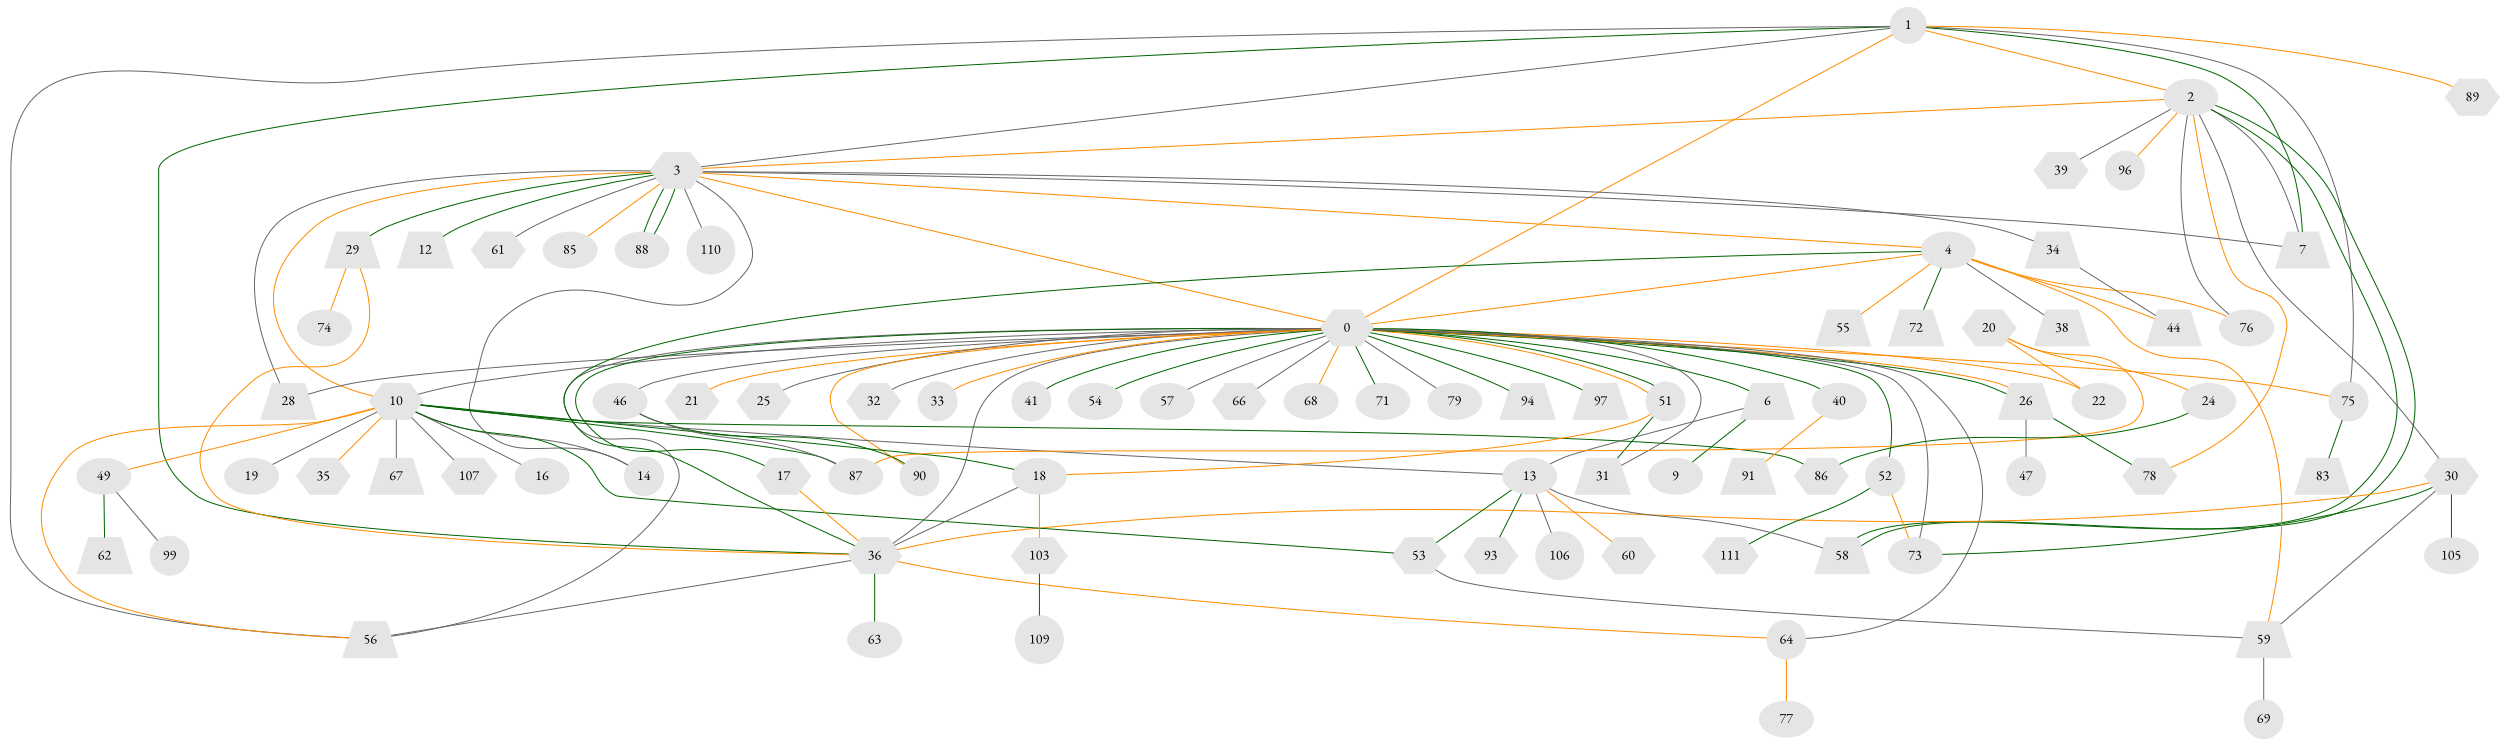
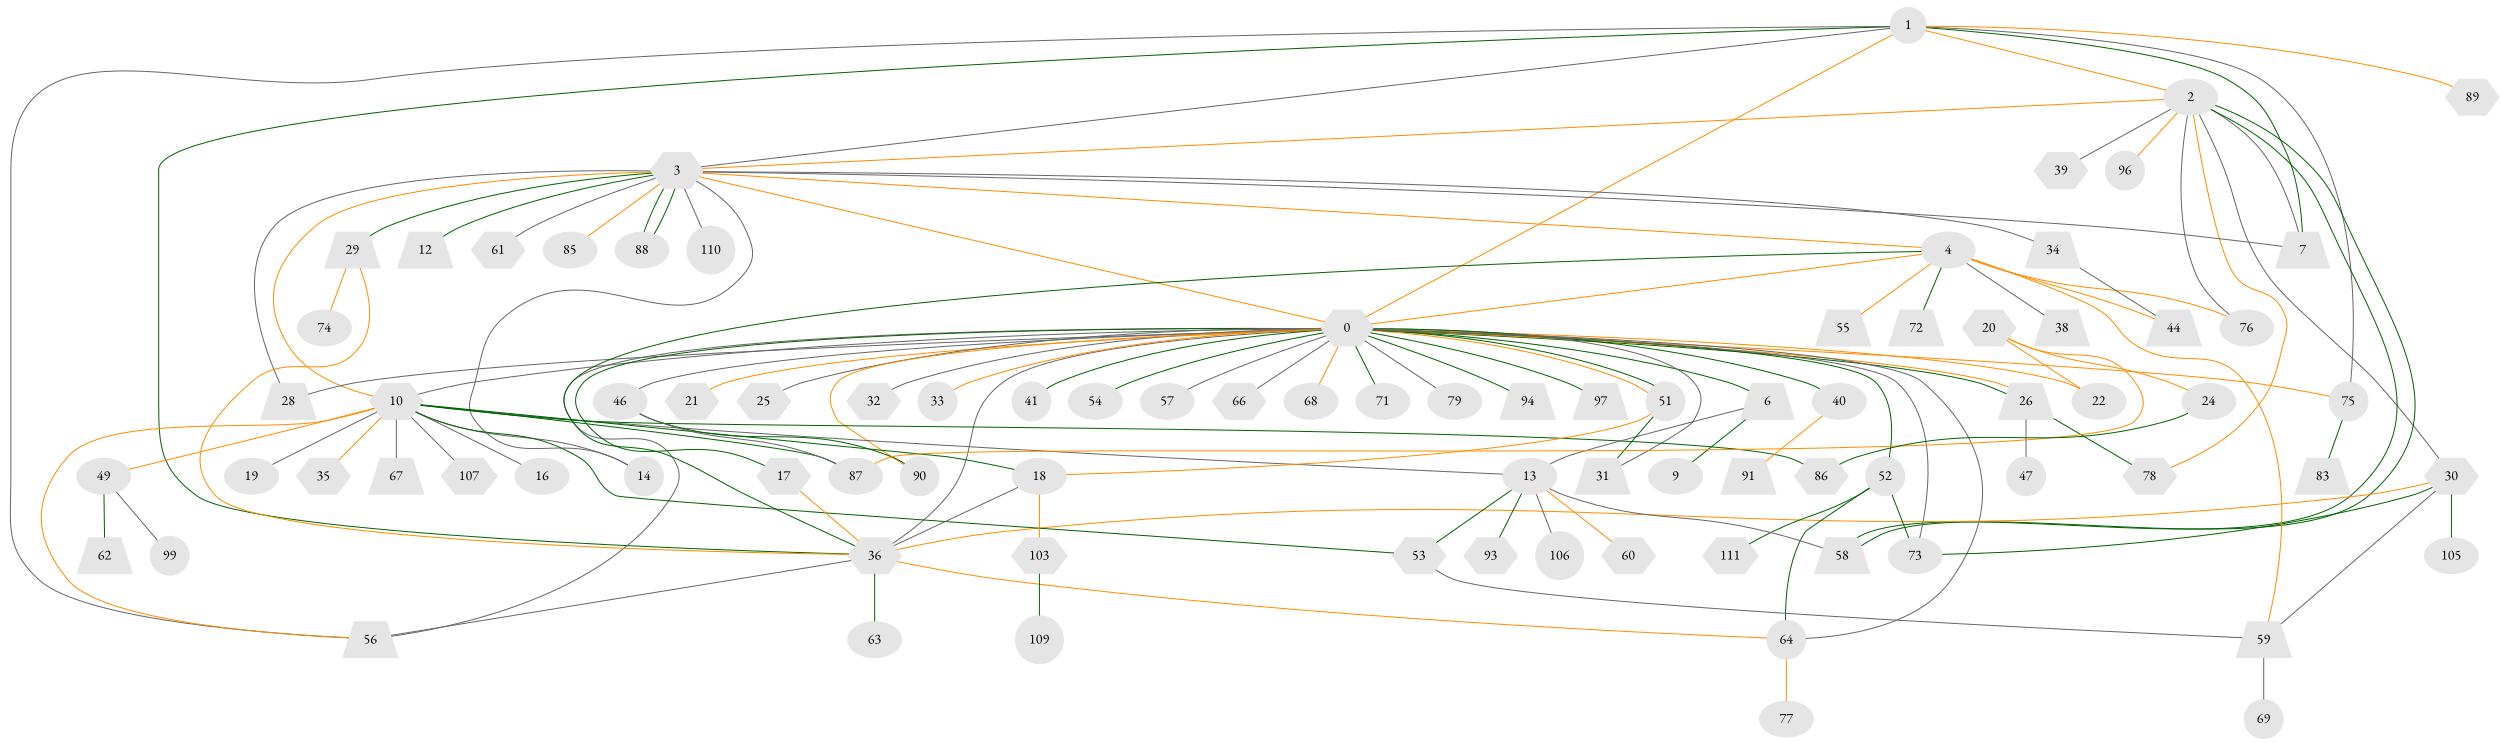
edge "52" -- "73": color darkorange -> darkgreen
edge "52" -- "64": added
